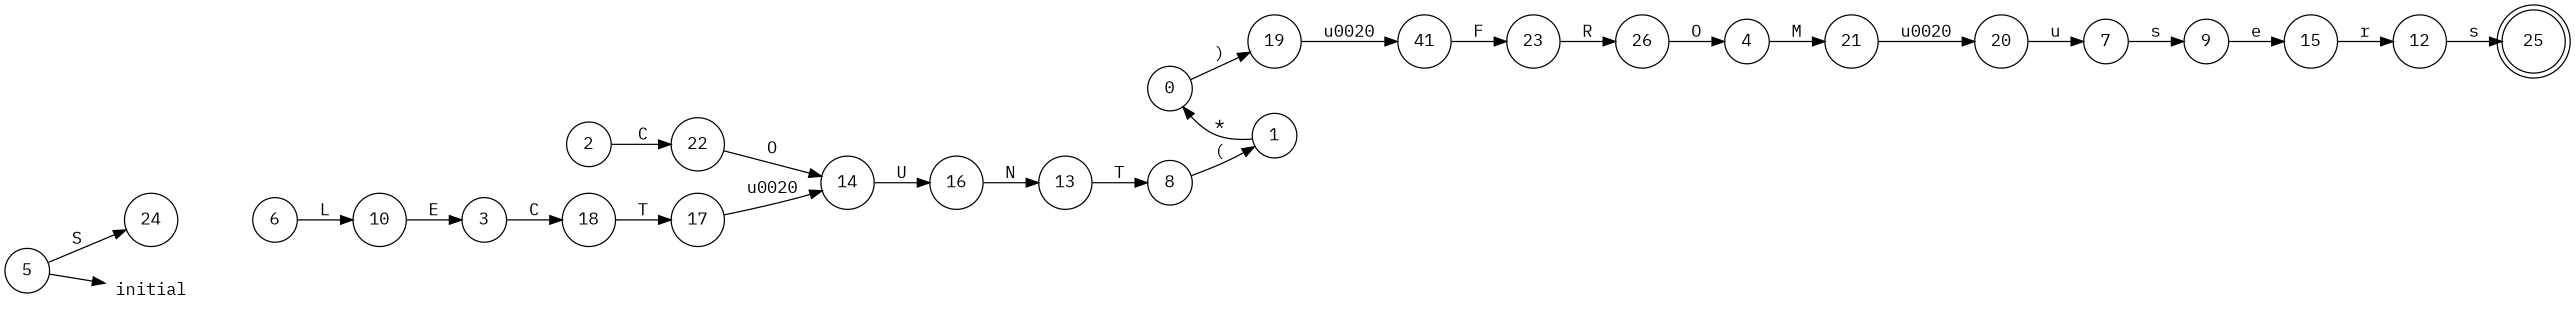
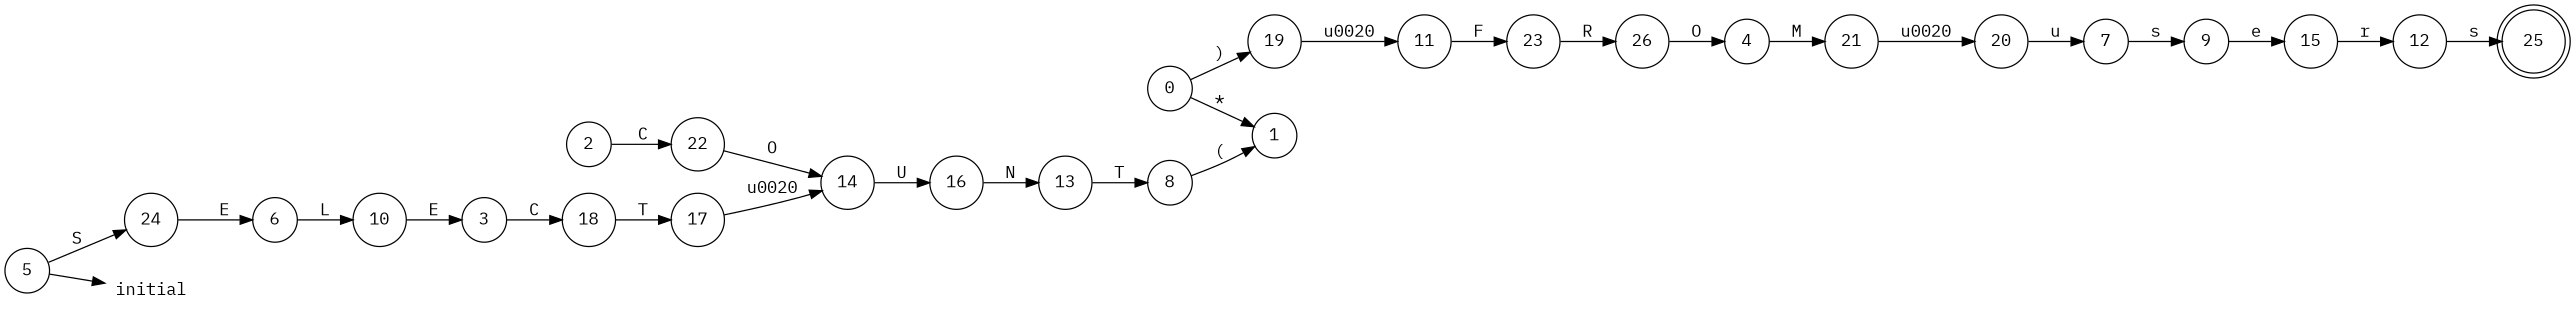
node "41": label "41" -> "11"
edge "1" -> "0": reversed
edge "24" -> "6": added, label "E"
